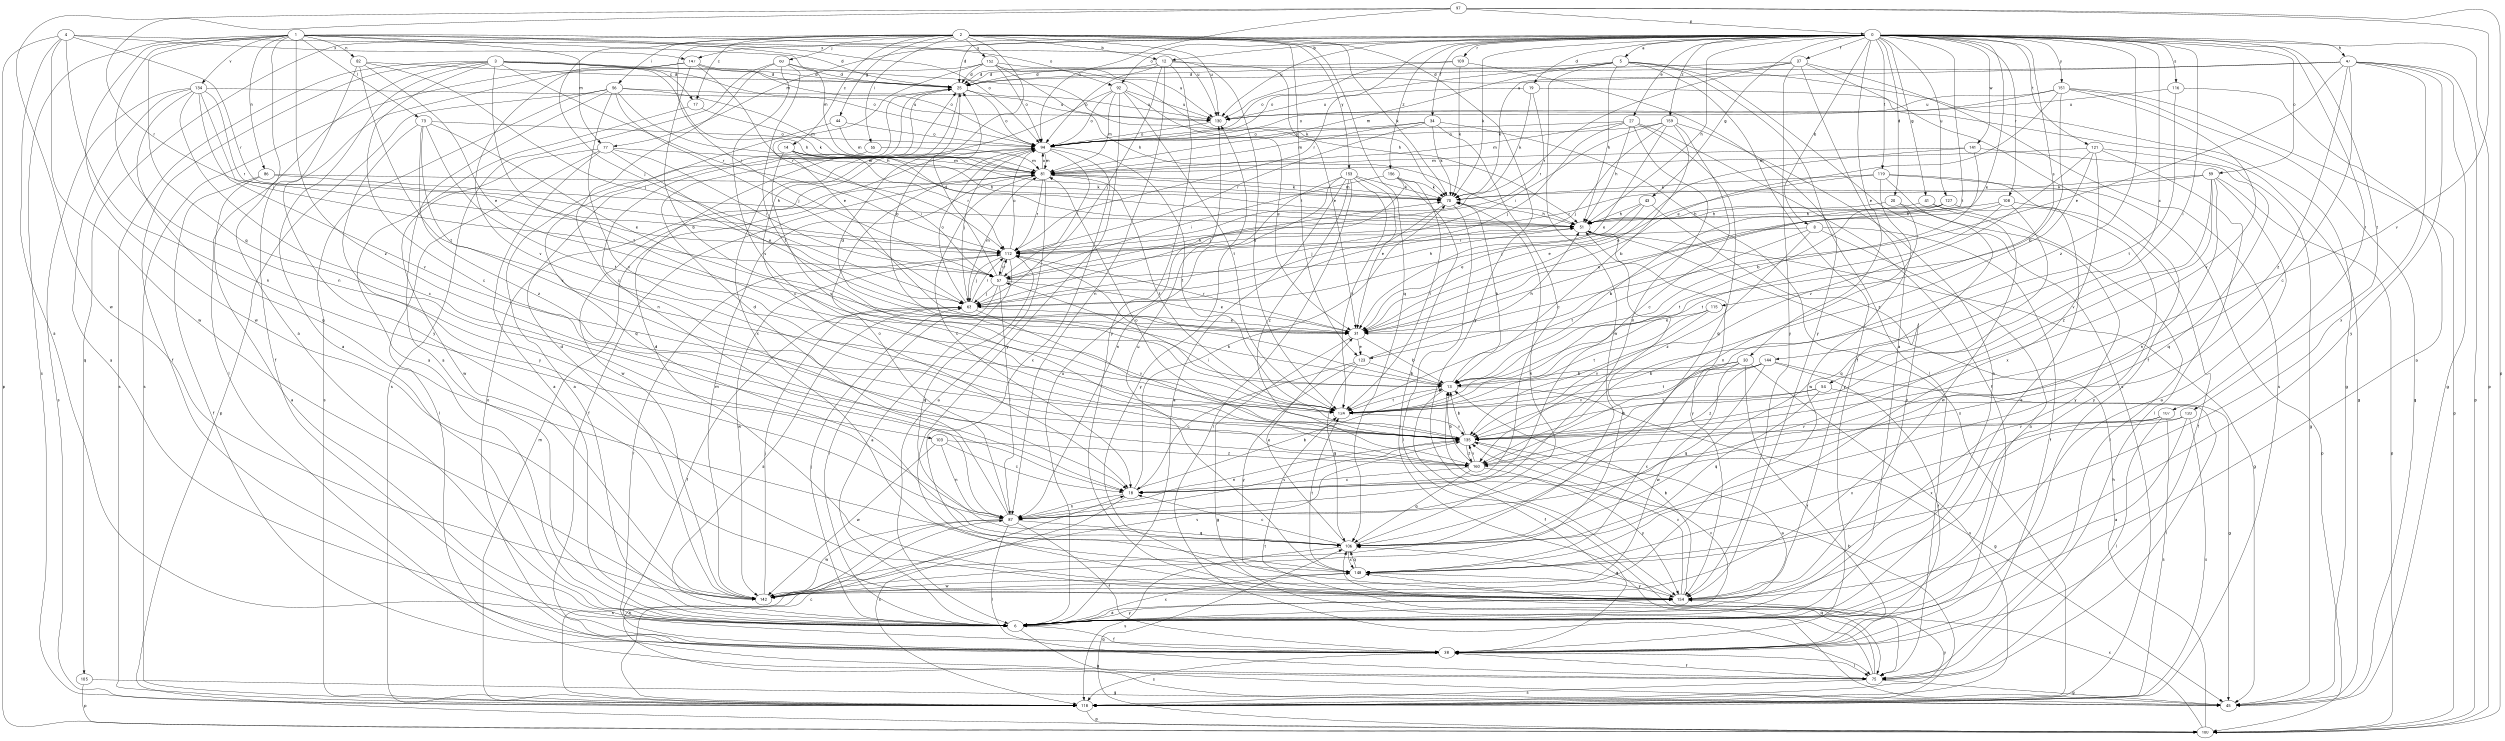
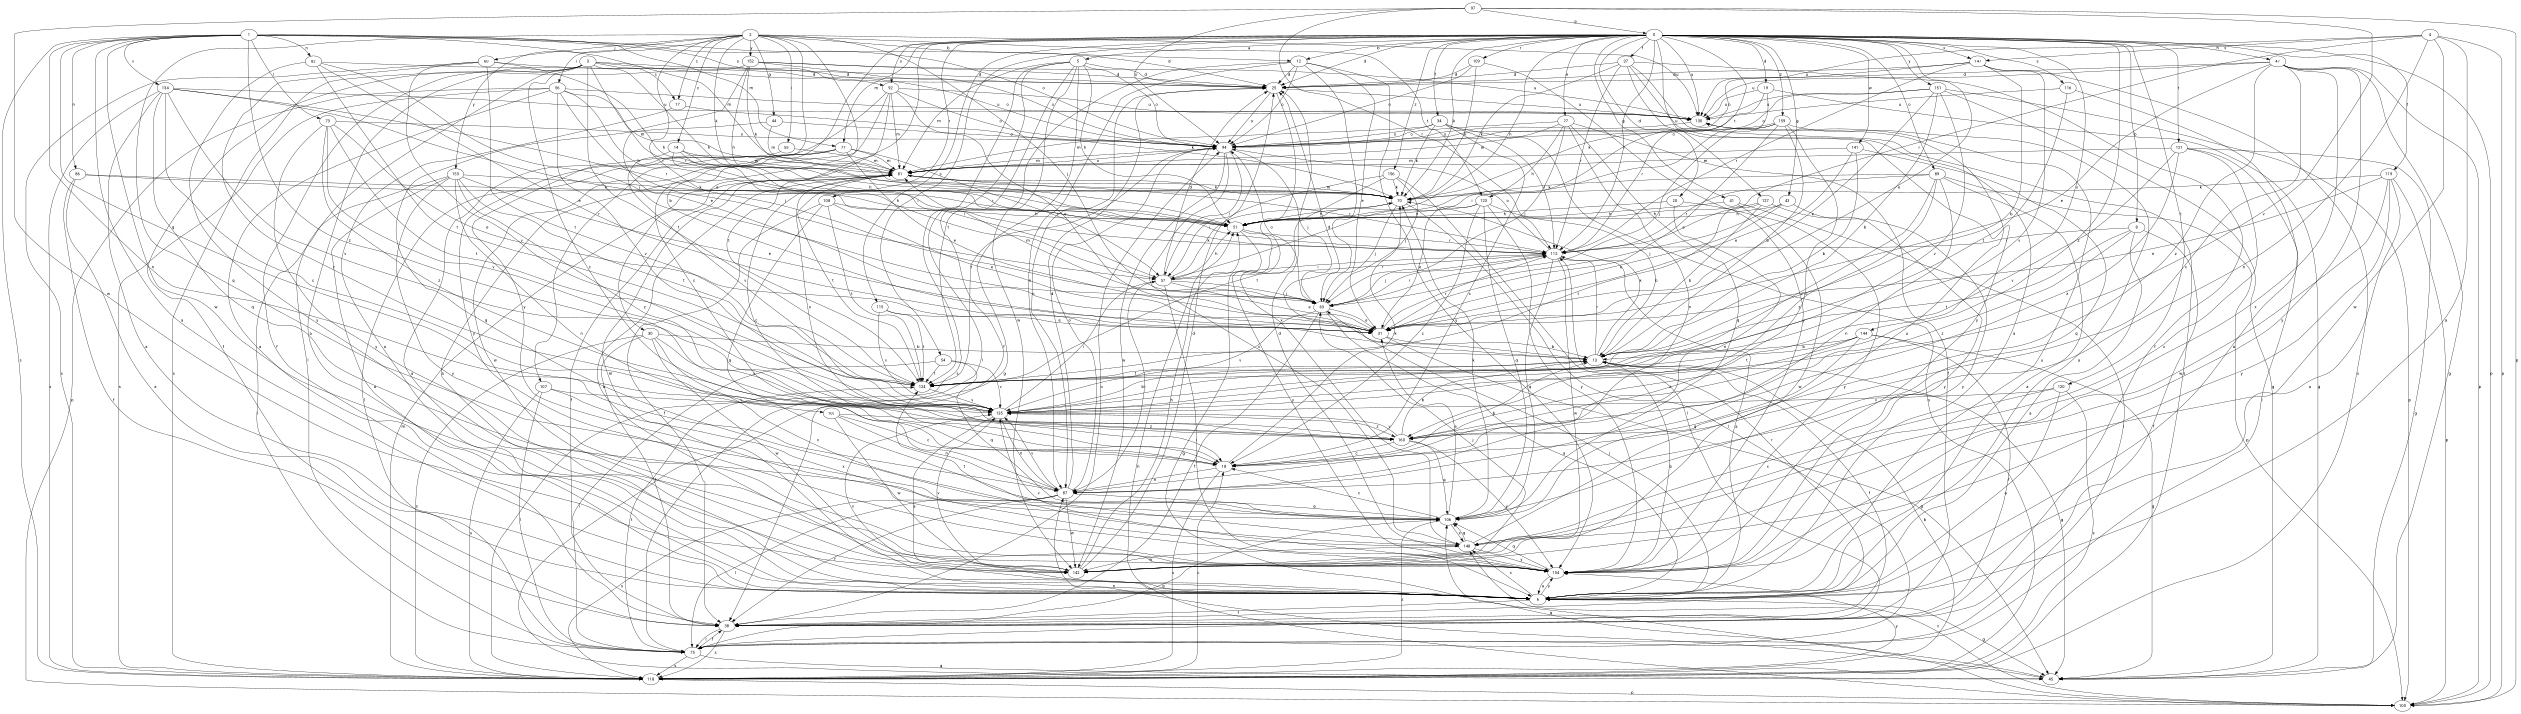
edge "31" -> "123": reversed
node "105": removed
